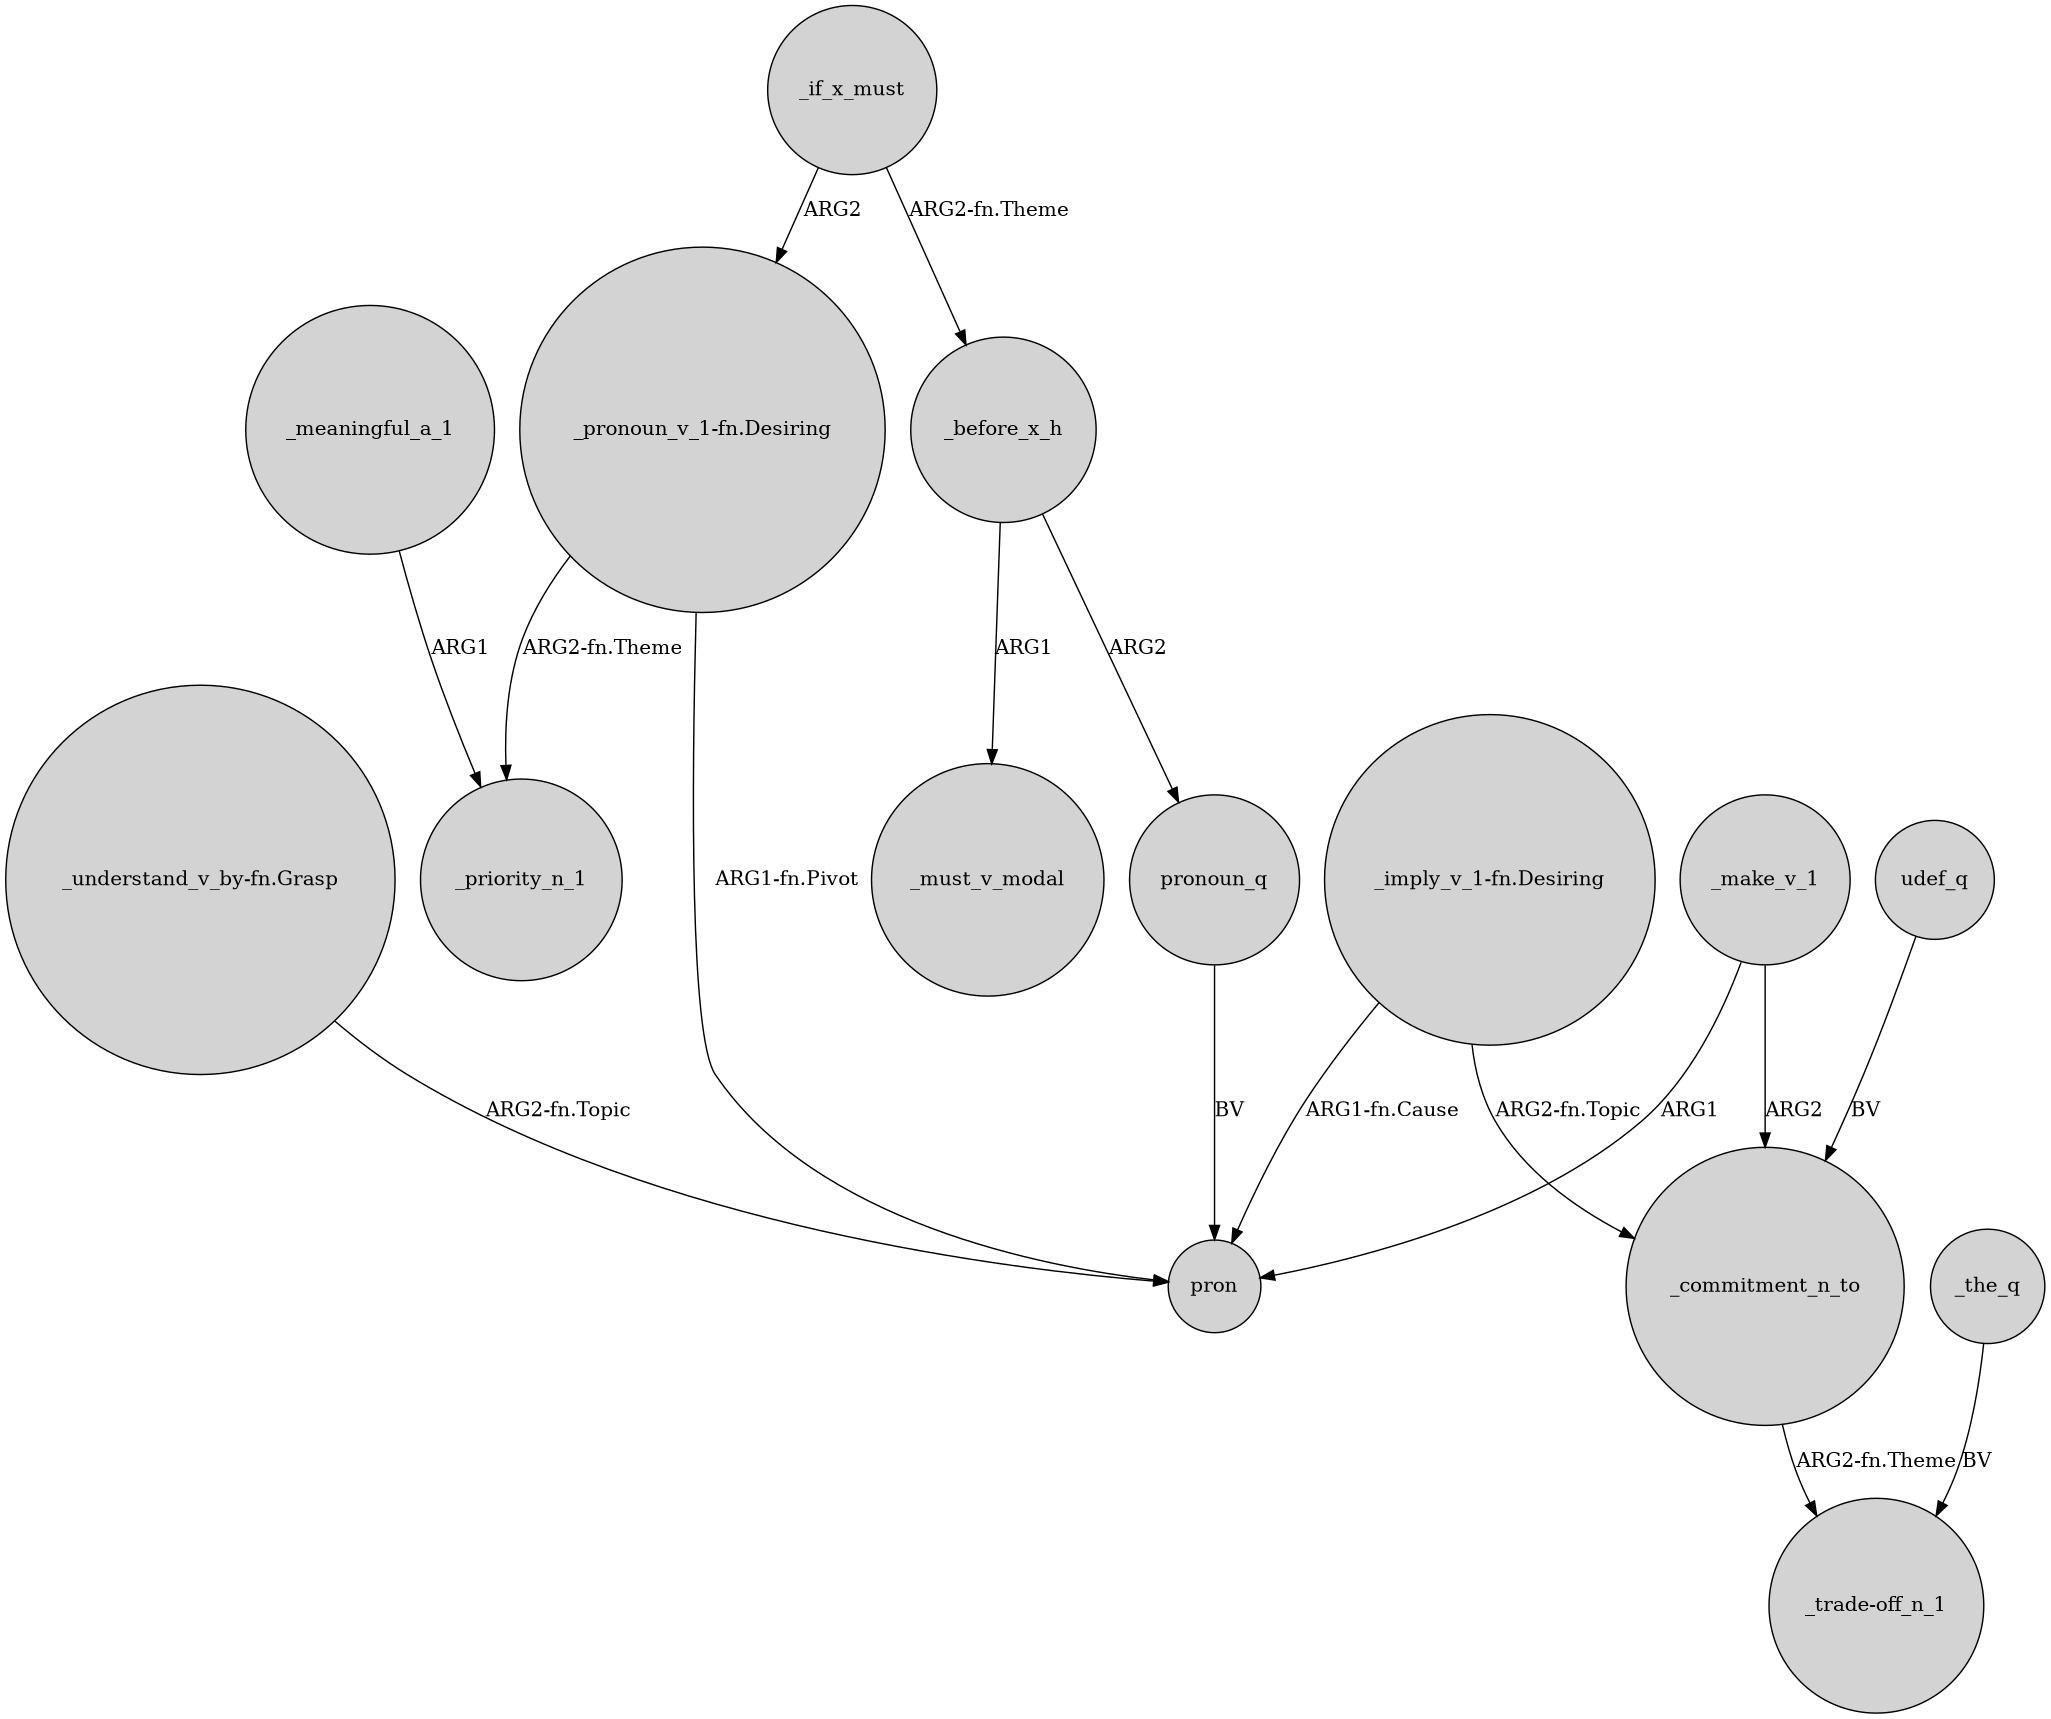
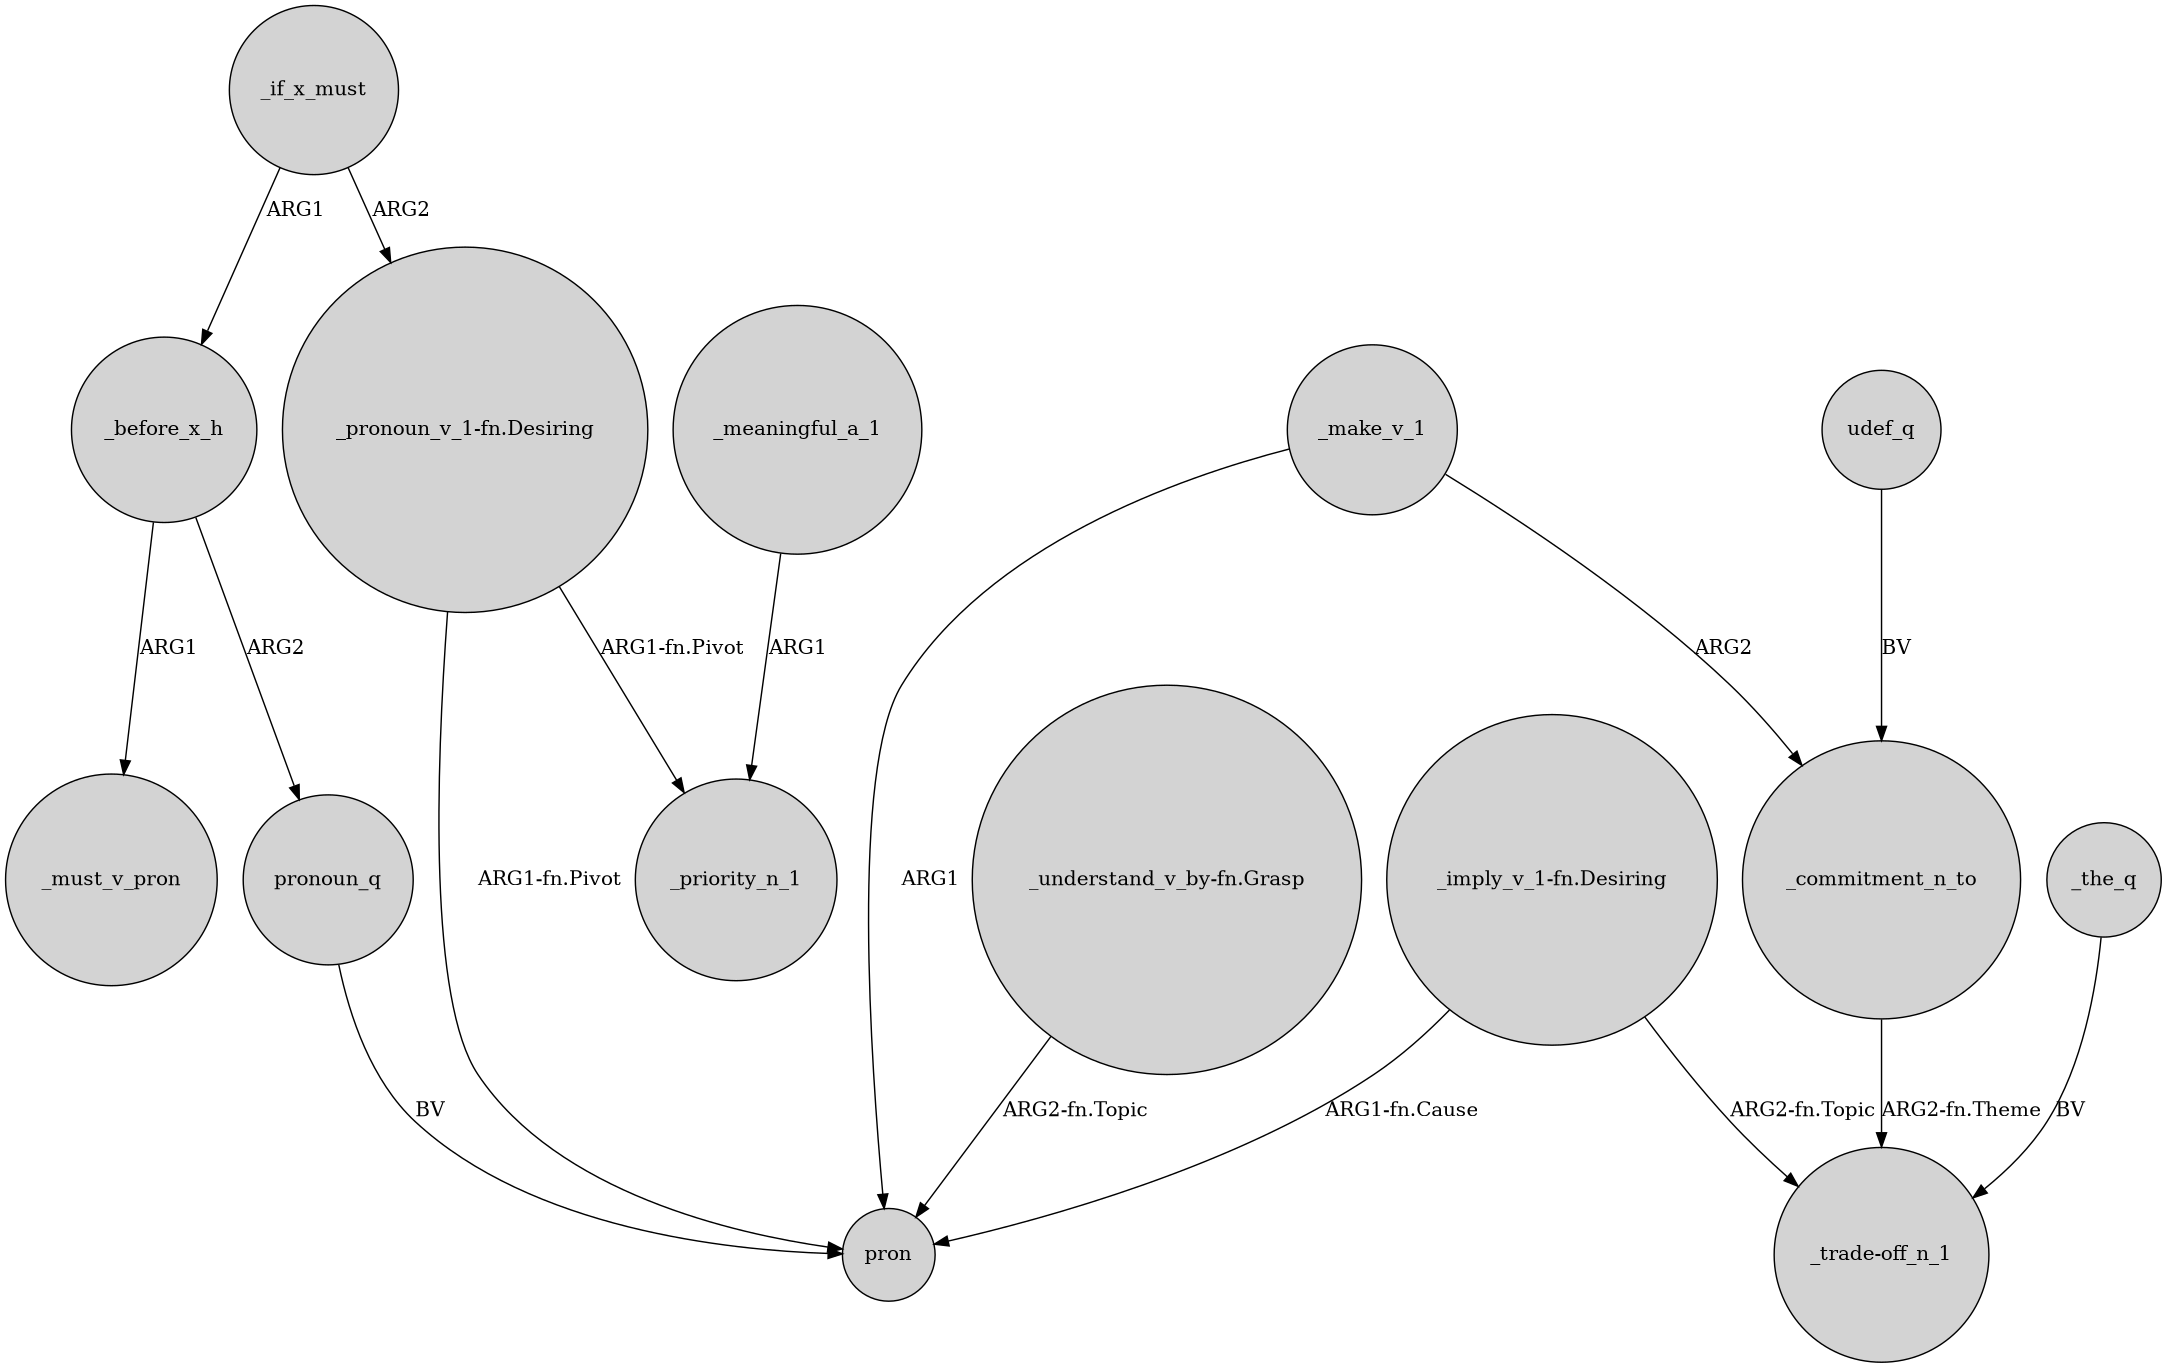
edge "_if_x_must" -> "_before_x_h": label "ARG2-fn.Theme" -> "ARG1"
edge "_pronoun_v_1-fn.Desiring" -> "_priority_n_1": label "ARG2-fn.Theme" -> "ARG1-fn.Pivot"
node "_must_v_modal": label "_must_v_modal" -> "_must_v_pron"
edge "_imply_v_1-fn.Desiring" -> "_commitment_n_to": now "_imply_v_1-fn.Desiring" -> "_trade-off_n_1"
